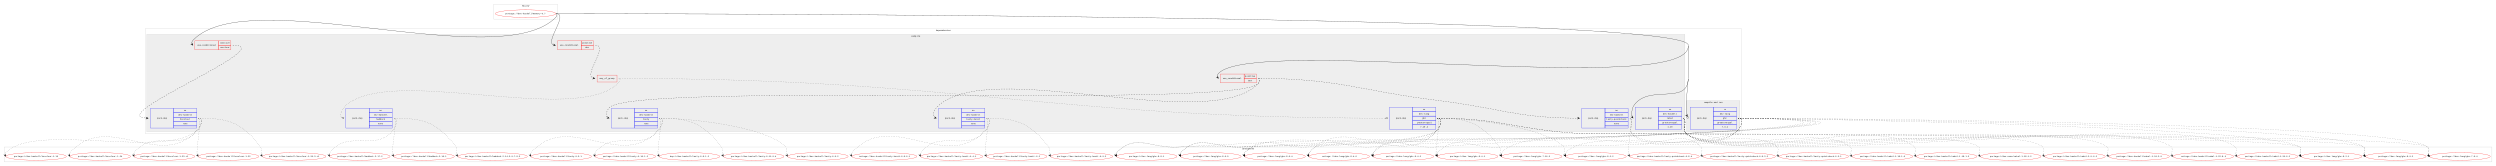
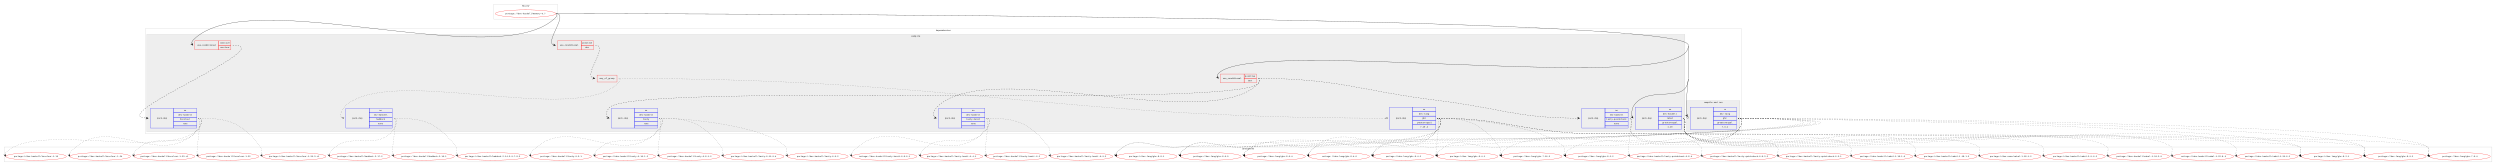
node "dep://dev-haskell/tasty-0.8.1.2": label "dep://dev-haskell/tasty-0.8.1.2" -> "portage://dev-haskell/tasty-0.8.1.2"
